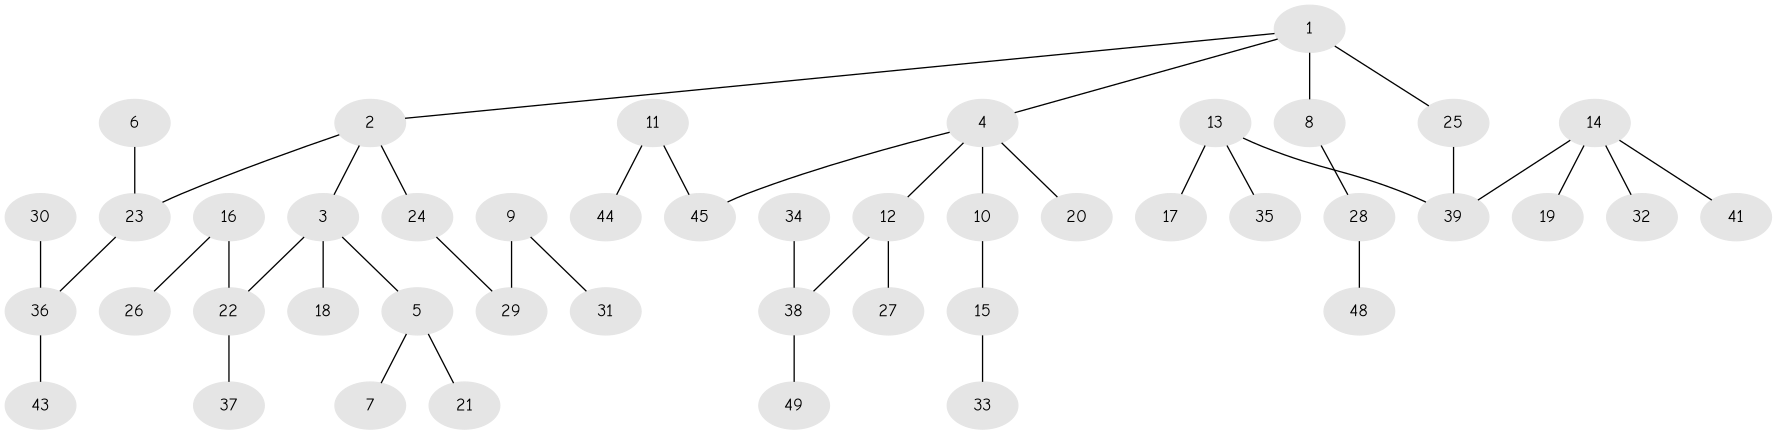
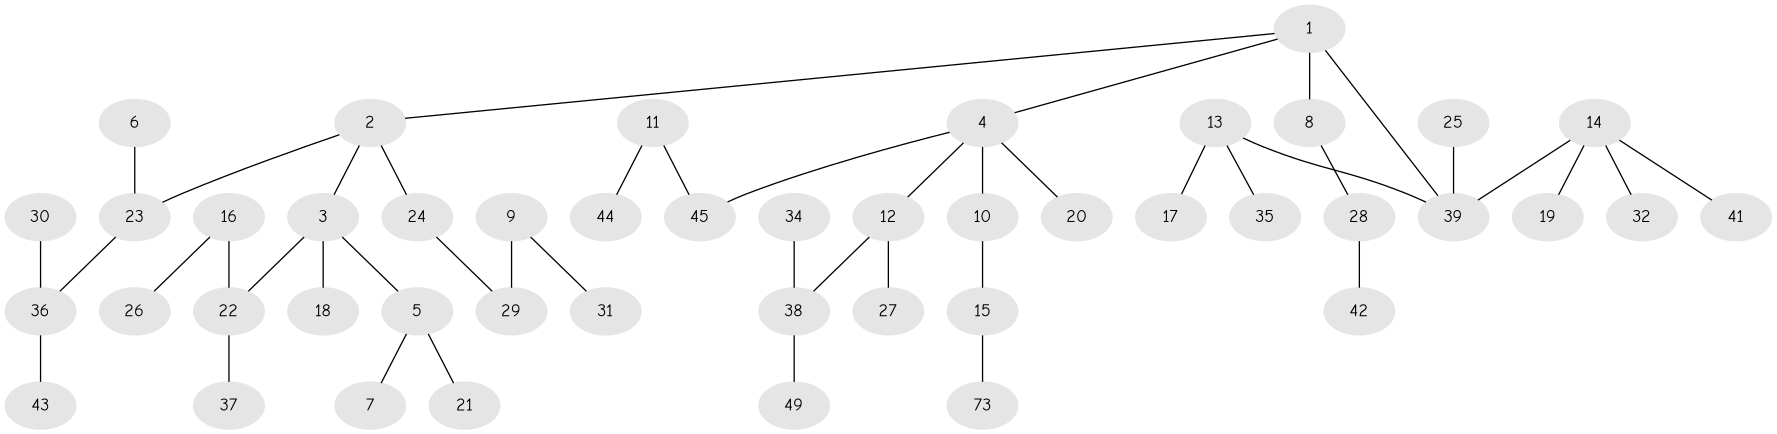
edge "1" -- "25": now "1" -- "39"
node "48": label "48" -> "42"
node "33": label "33" -> "73"
